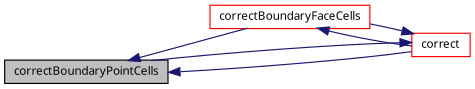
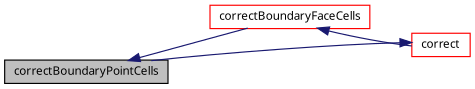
edge "correctBoundaryFaceCells" -> "correct": removed
edge "correct" -> "correctBoundaryPointCells": removed
